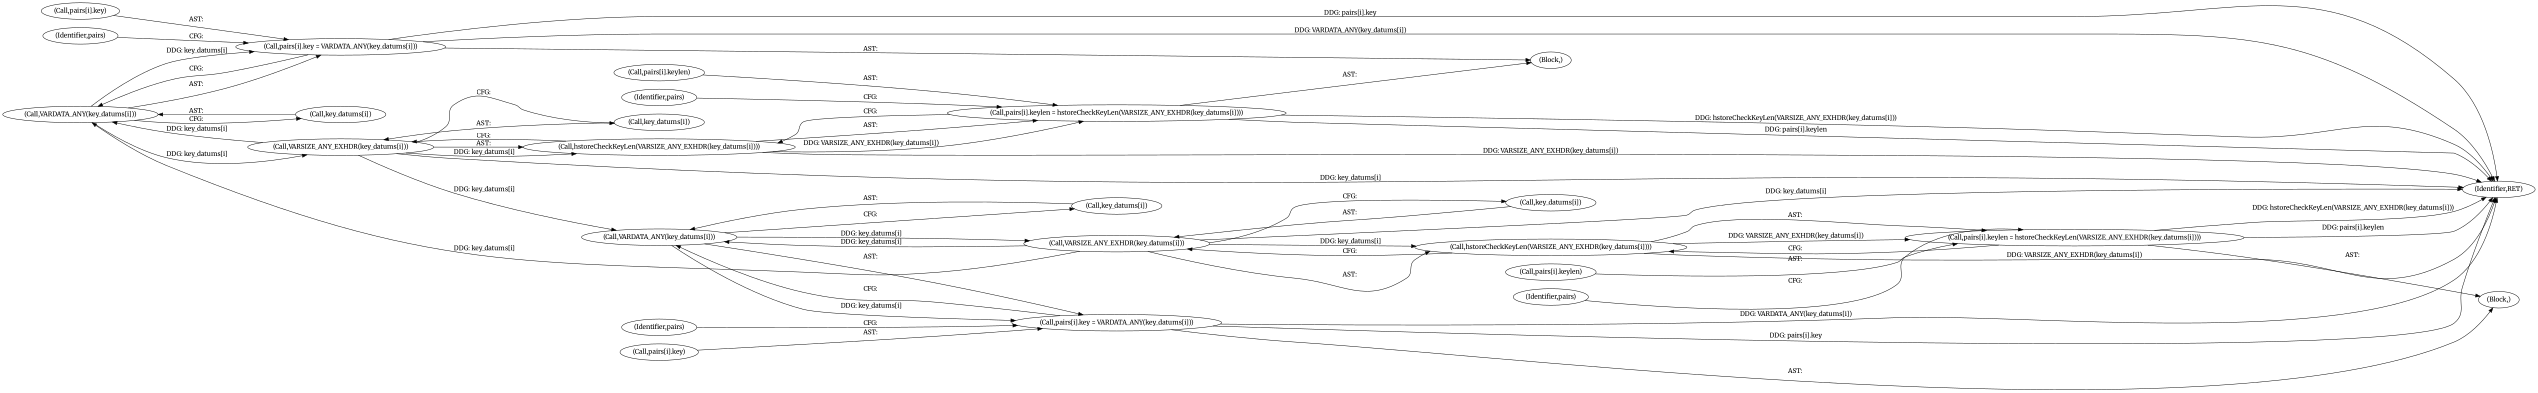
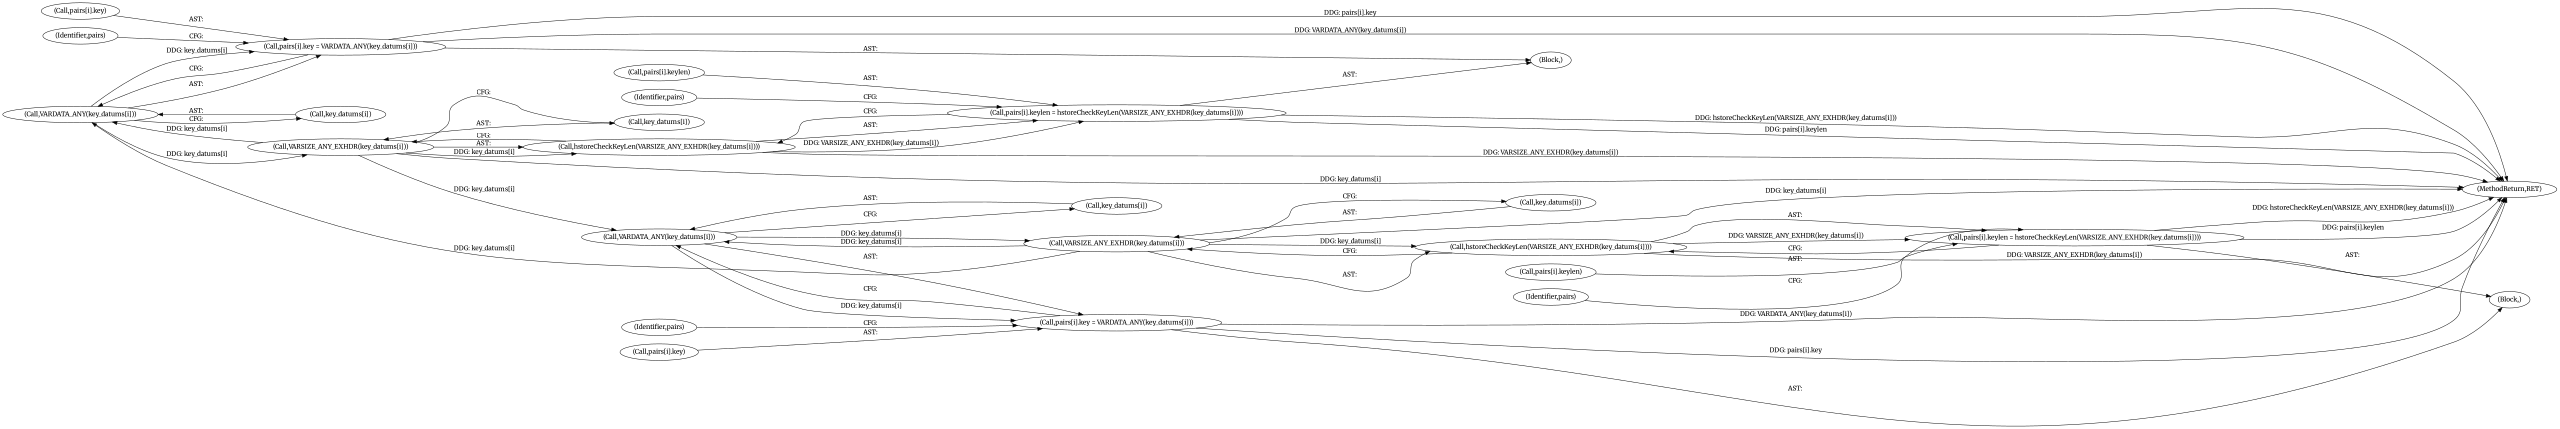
node "(Identifier,RET)": label "(Identifier,RET)" -> "(MethodReturn,RET)"
